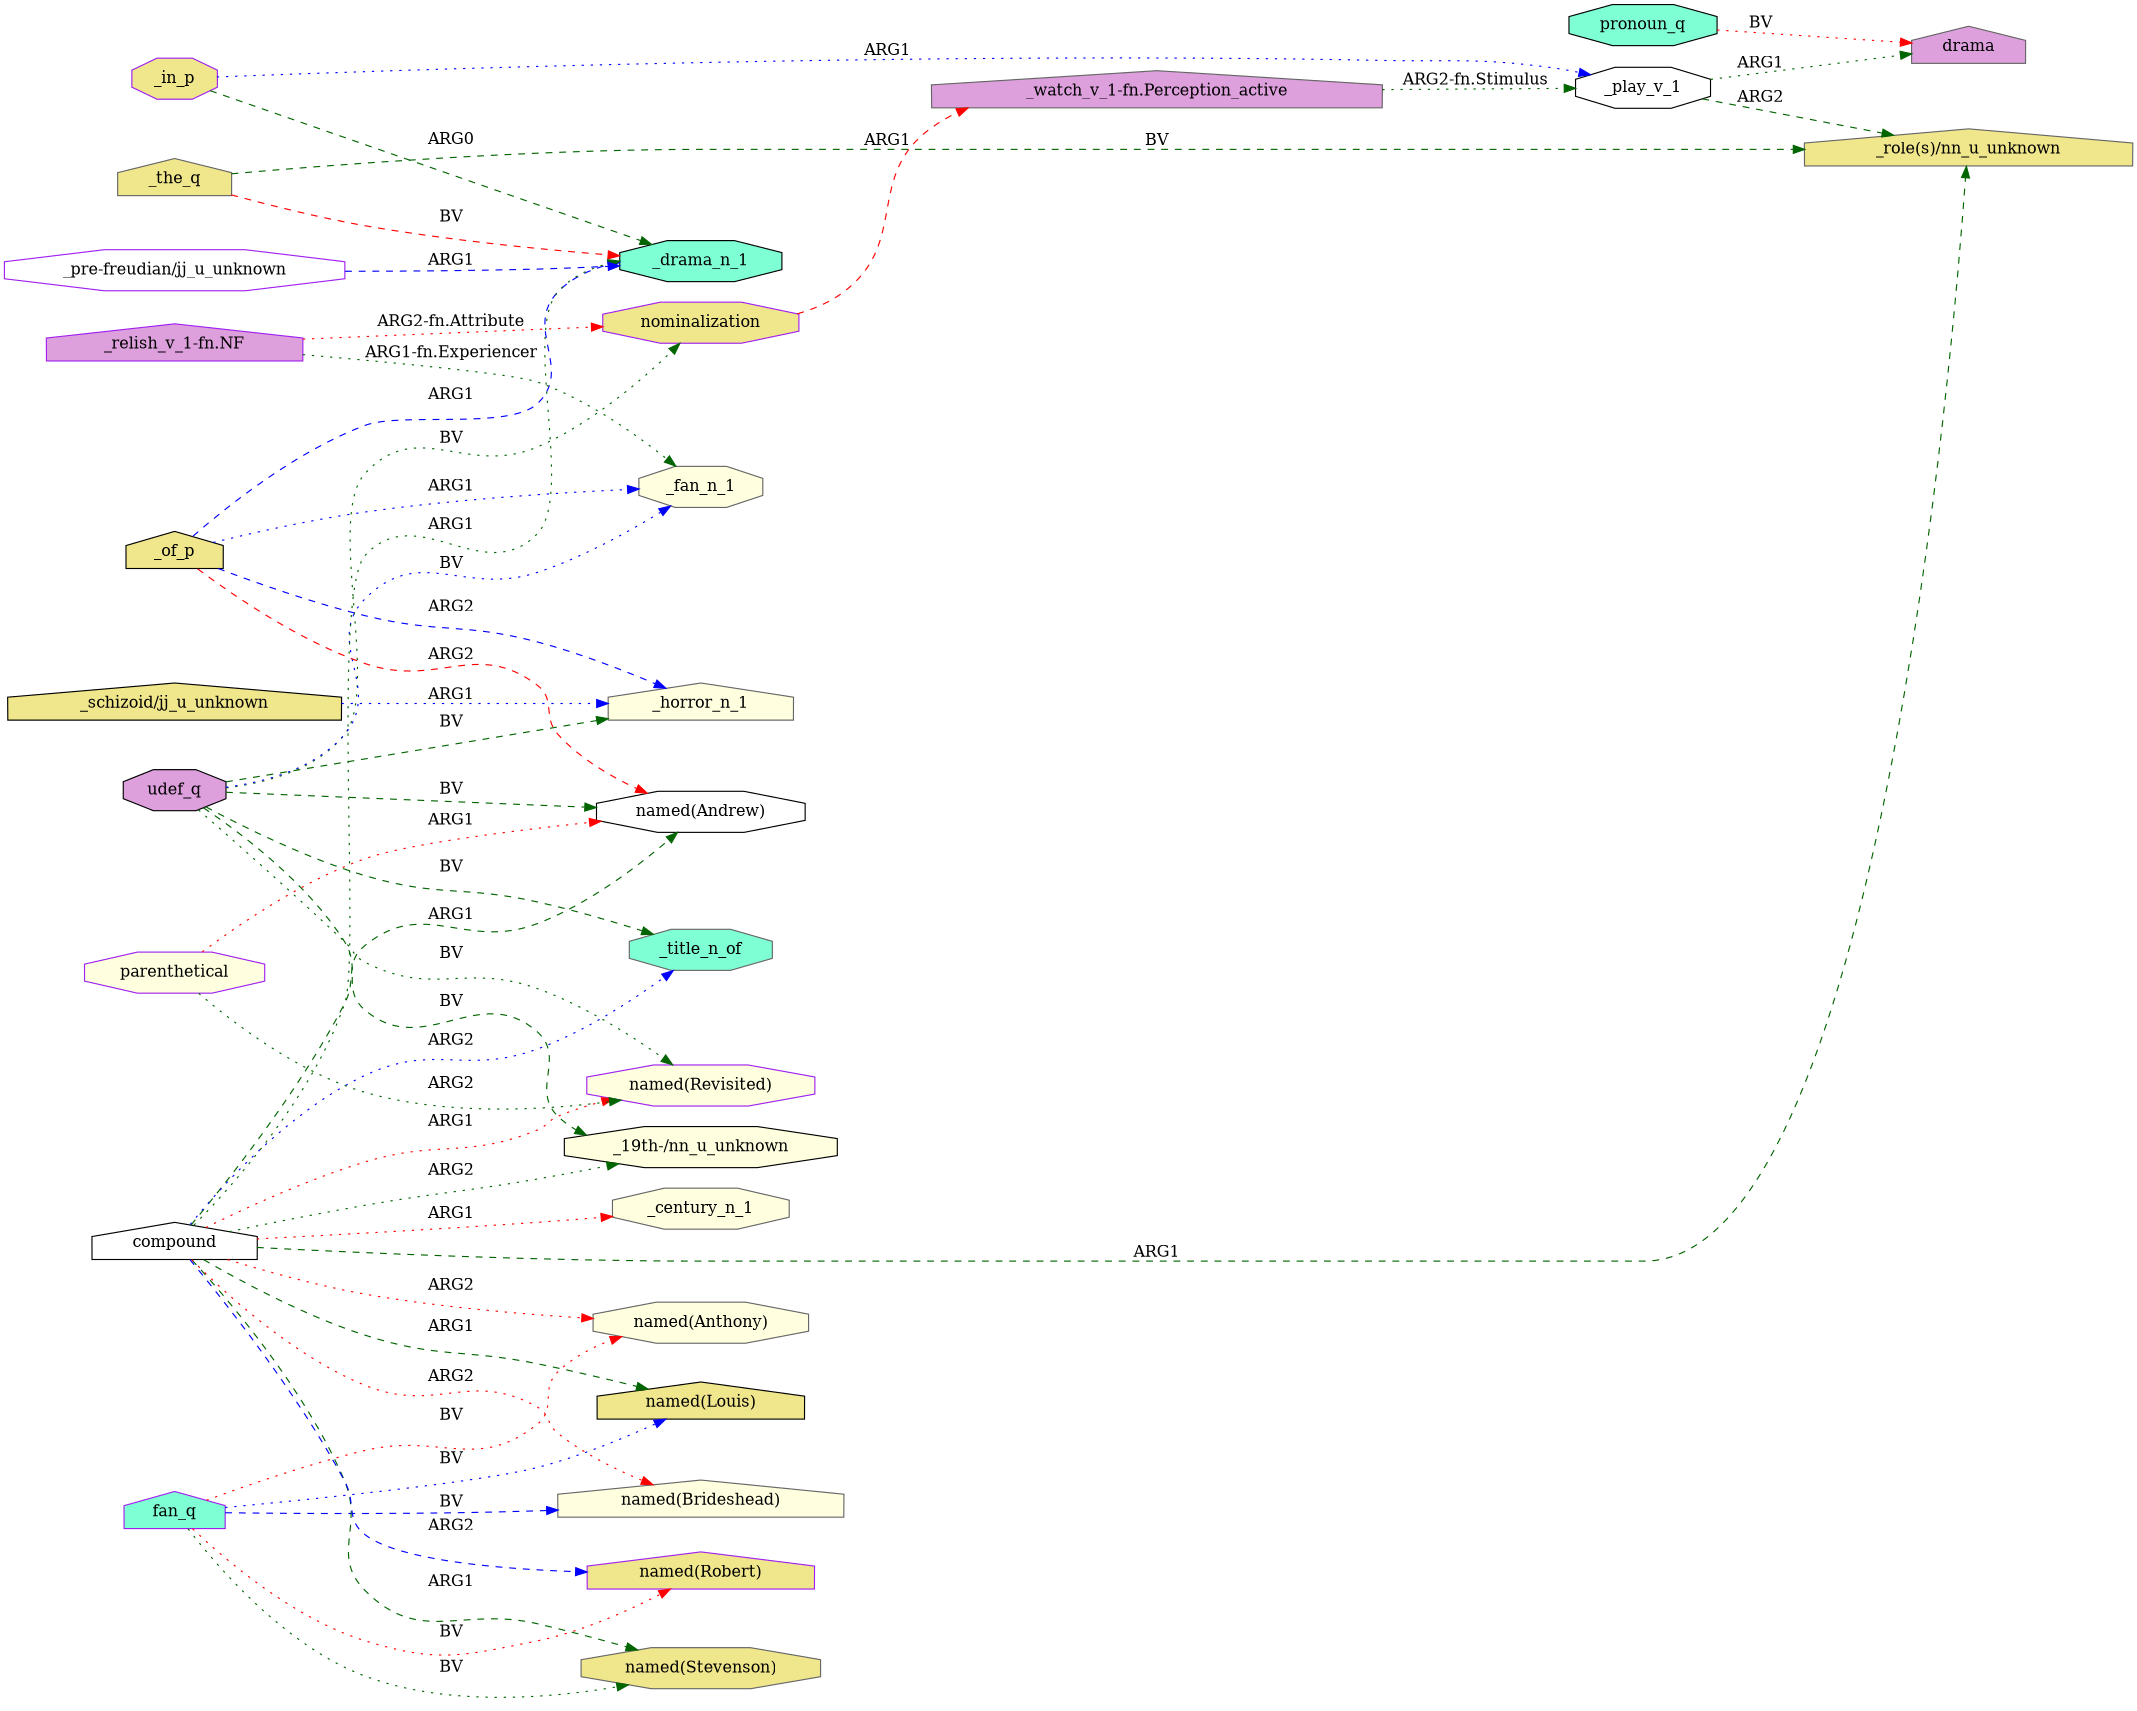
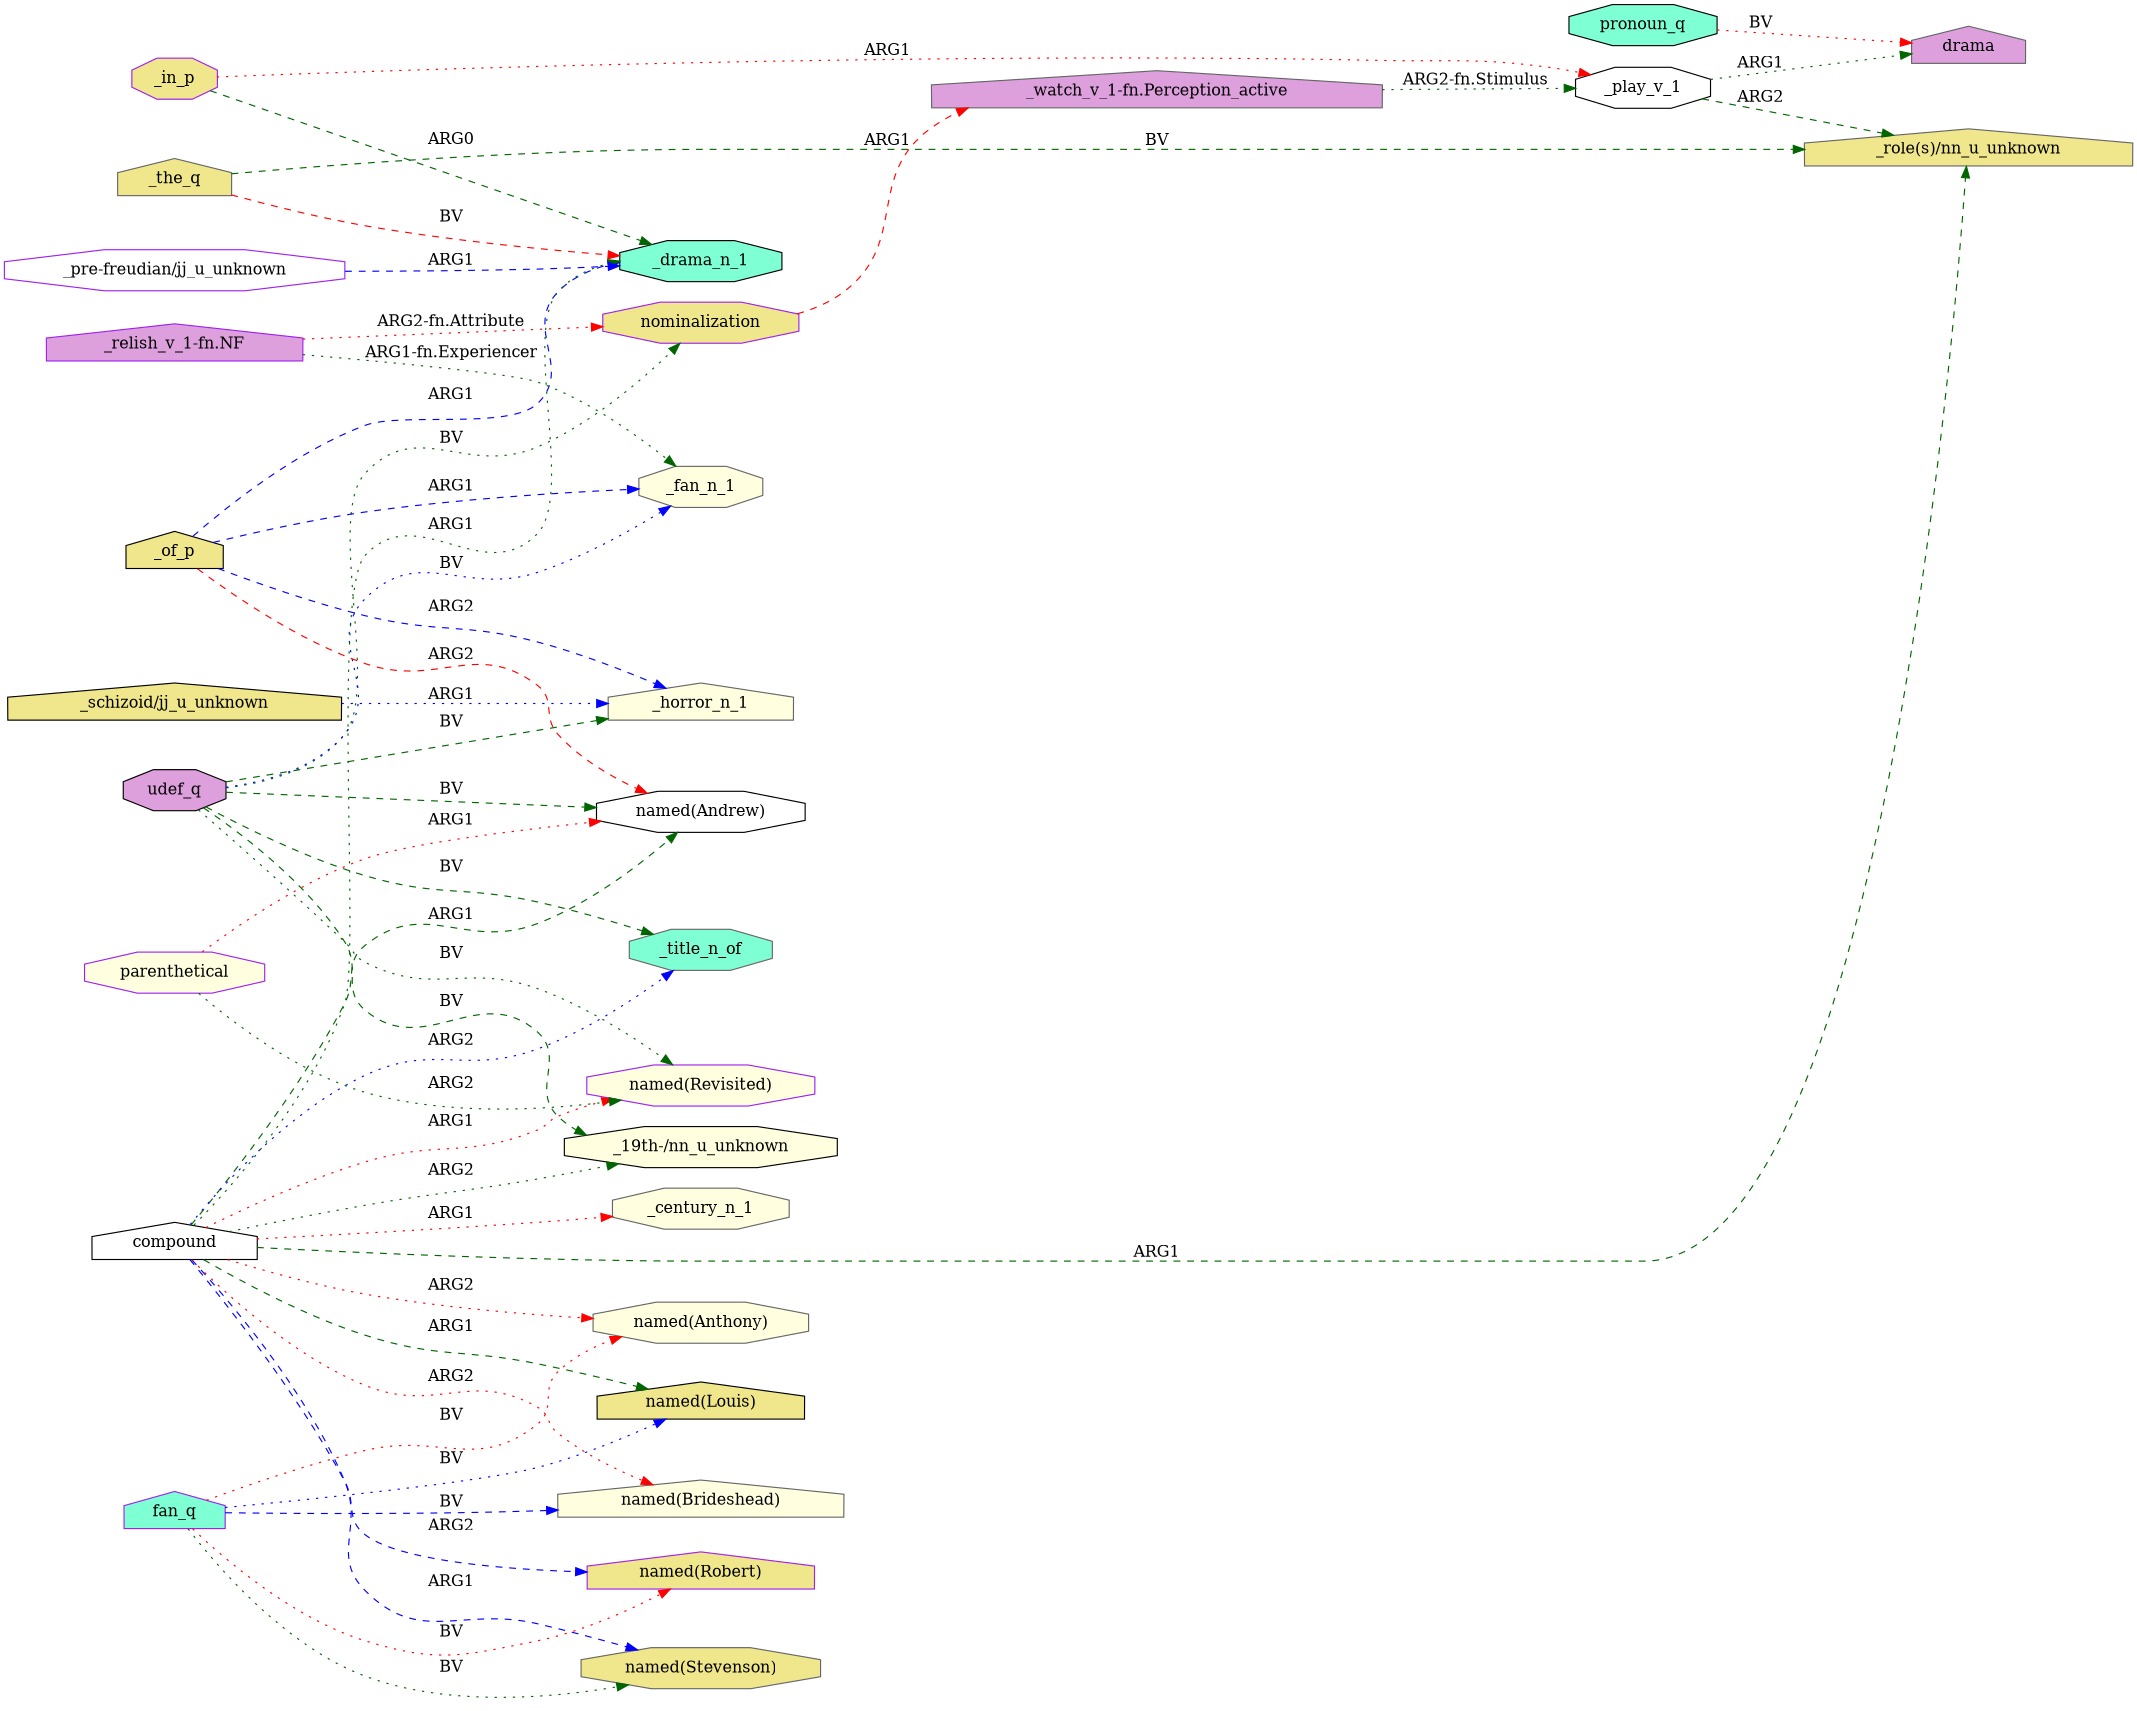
edge "_in_p" -> "_play_v_1": color blue -> red
edge "_of_p" -> "_fan_n_1": style dotted -> dashed
edge "compound" -> "named(Stevenson)": color darkgreen -> blue
